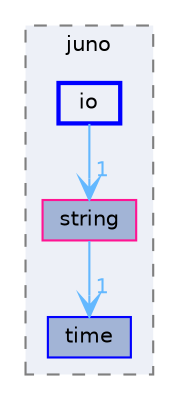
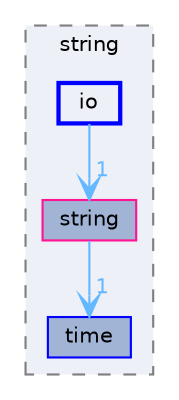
cluster "juno": label "juno" -> "string"
